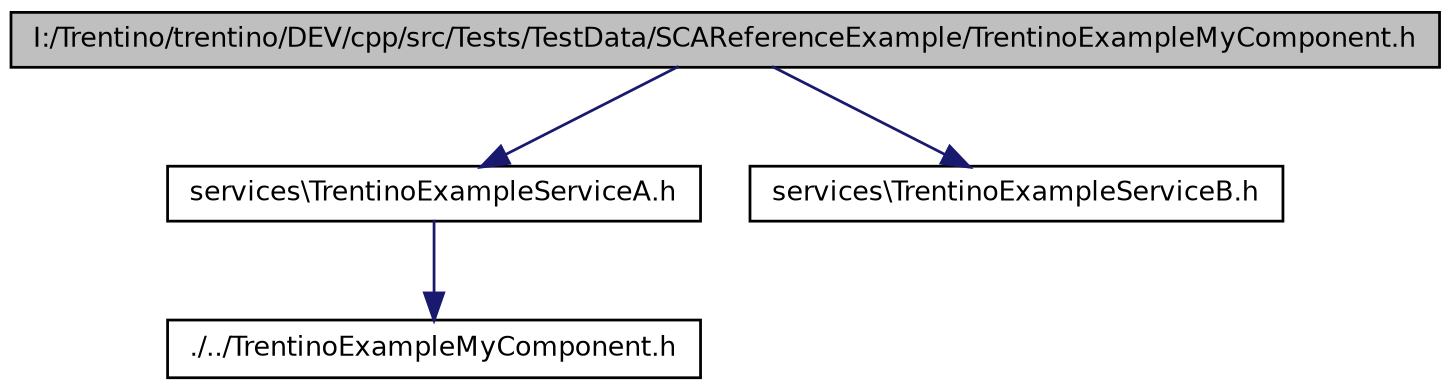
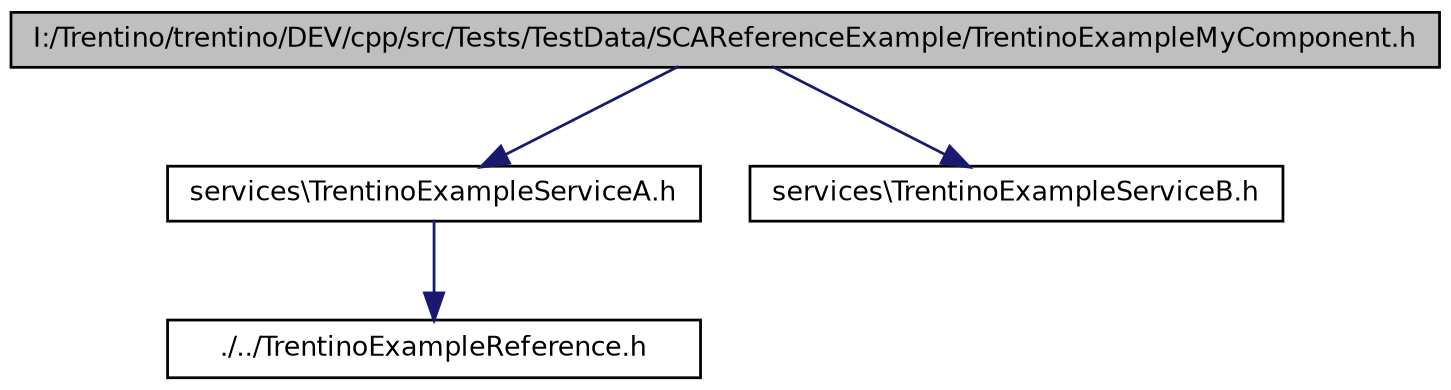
node "./../TrentinoExampleMyComponent.h": label "./../TrentinoExampleMyComponent.h" -> "./../TrentinoExampleReference.h"
